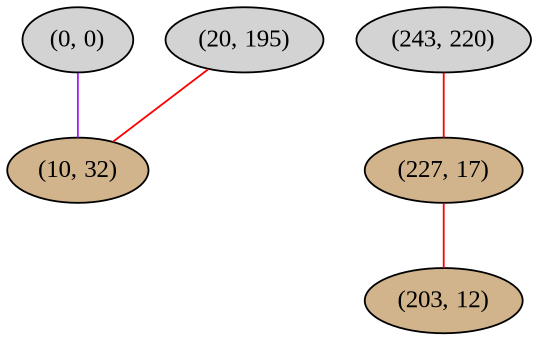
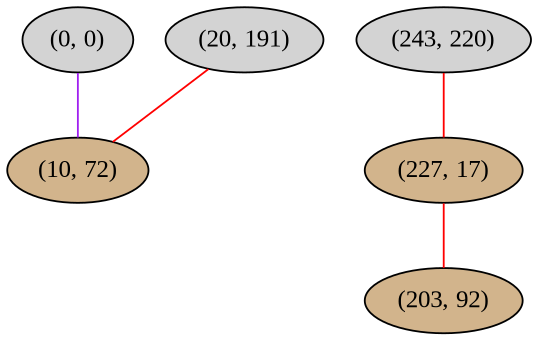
node "(20, 195)": label "(20, 195)" -> "(20, 191)"
node "(10, 32)": label "(10, 32)" -> "(10, 72)"
node "(203, 12)": label "(203, 12)" -> "(203, 92)"
